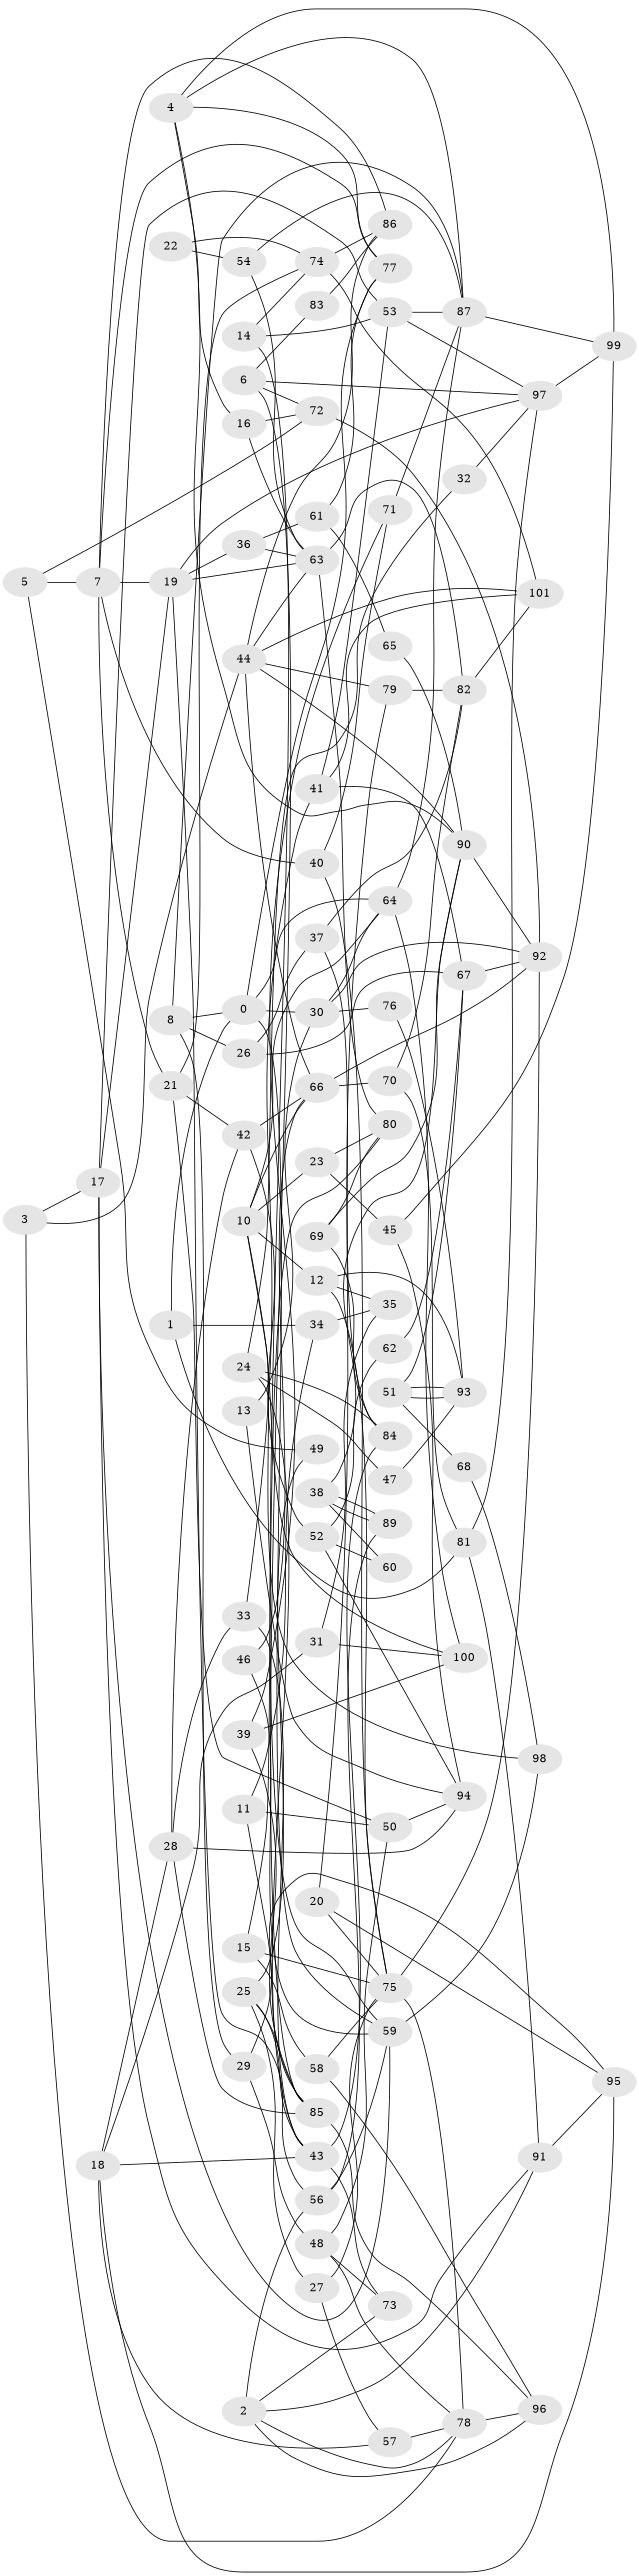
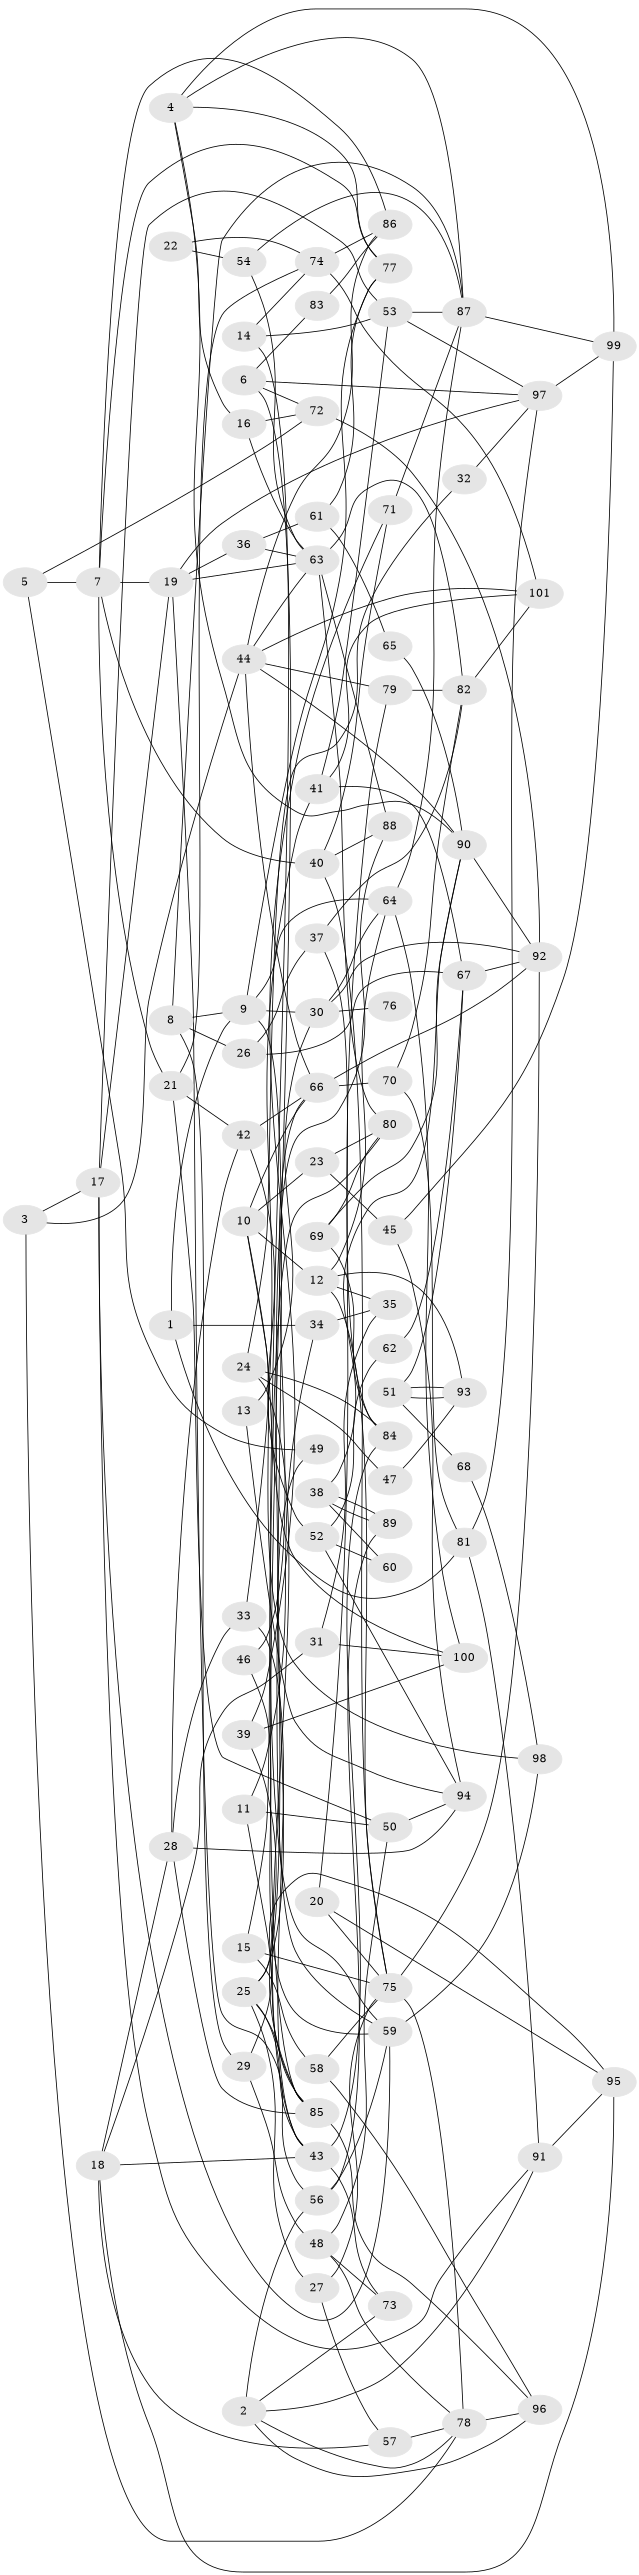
node "88": added
edge "64" -- "10": now "64" -- "12"
node "0": label "0" -> "9"
edge "76" -- "93": removed
